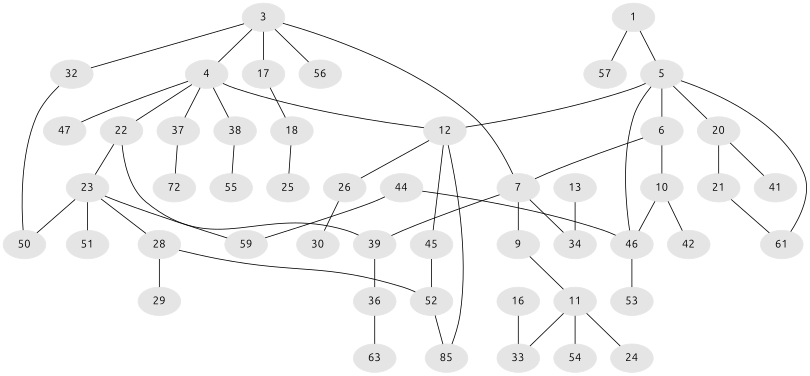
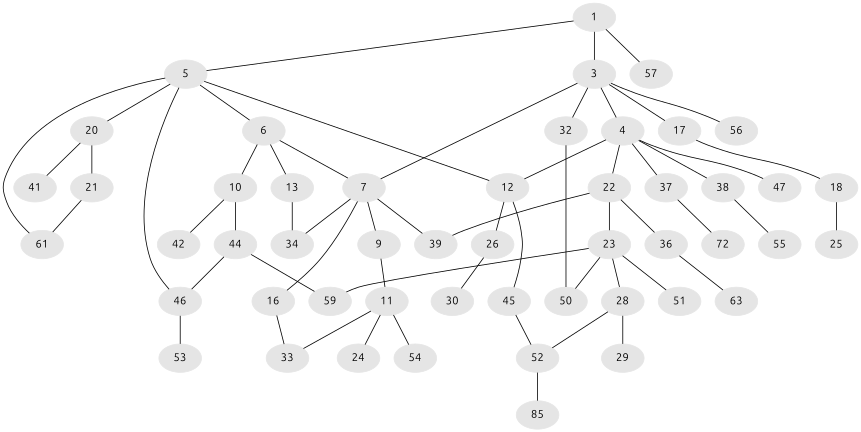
edge "1" -- "3": added
edge "6" -- "13": added
edge "10" -- "46": now "10" -- "44"
edge "12" -- "85": removed
edge "7" -- "16": added
edge "39" -- "36": now "22" -- "36"
